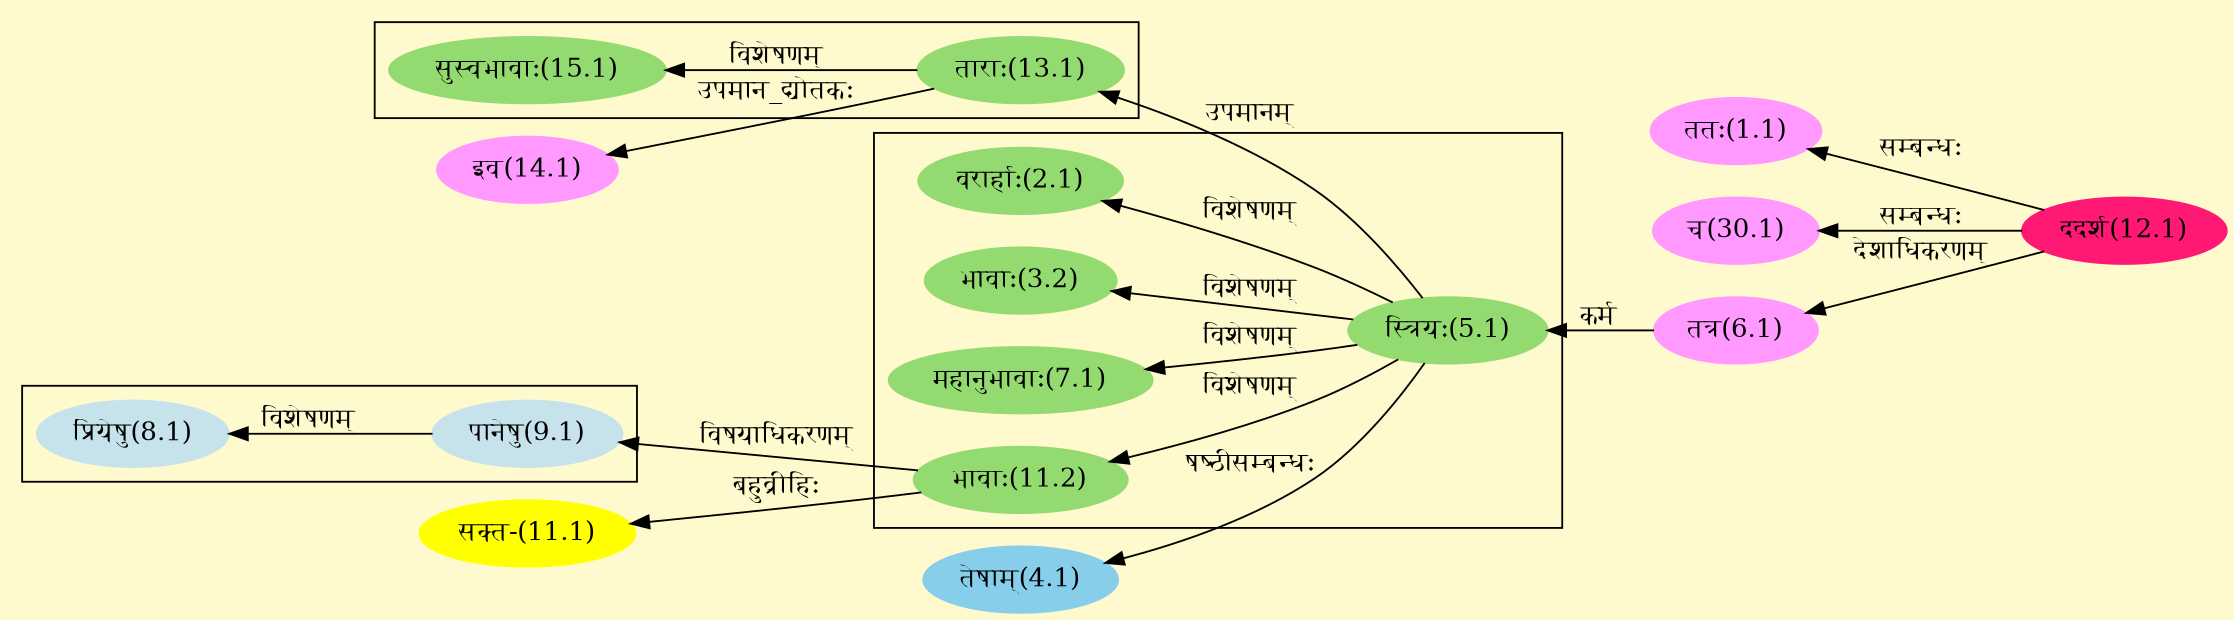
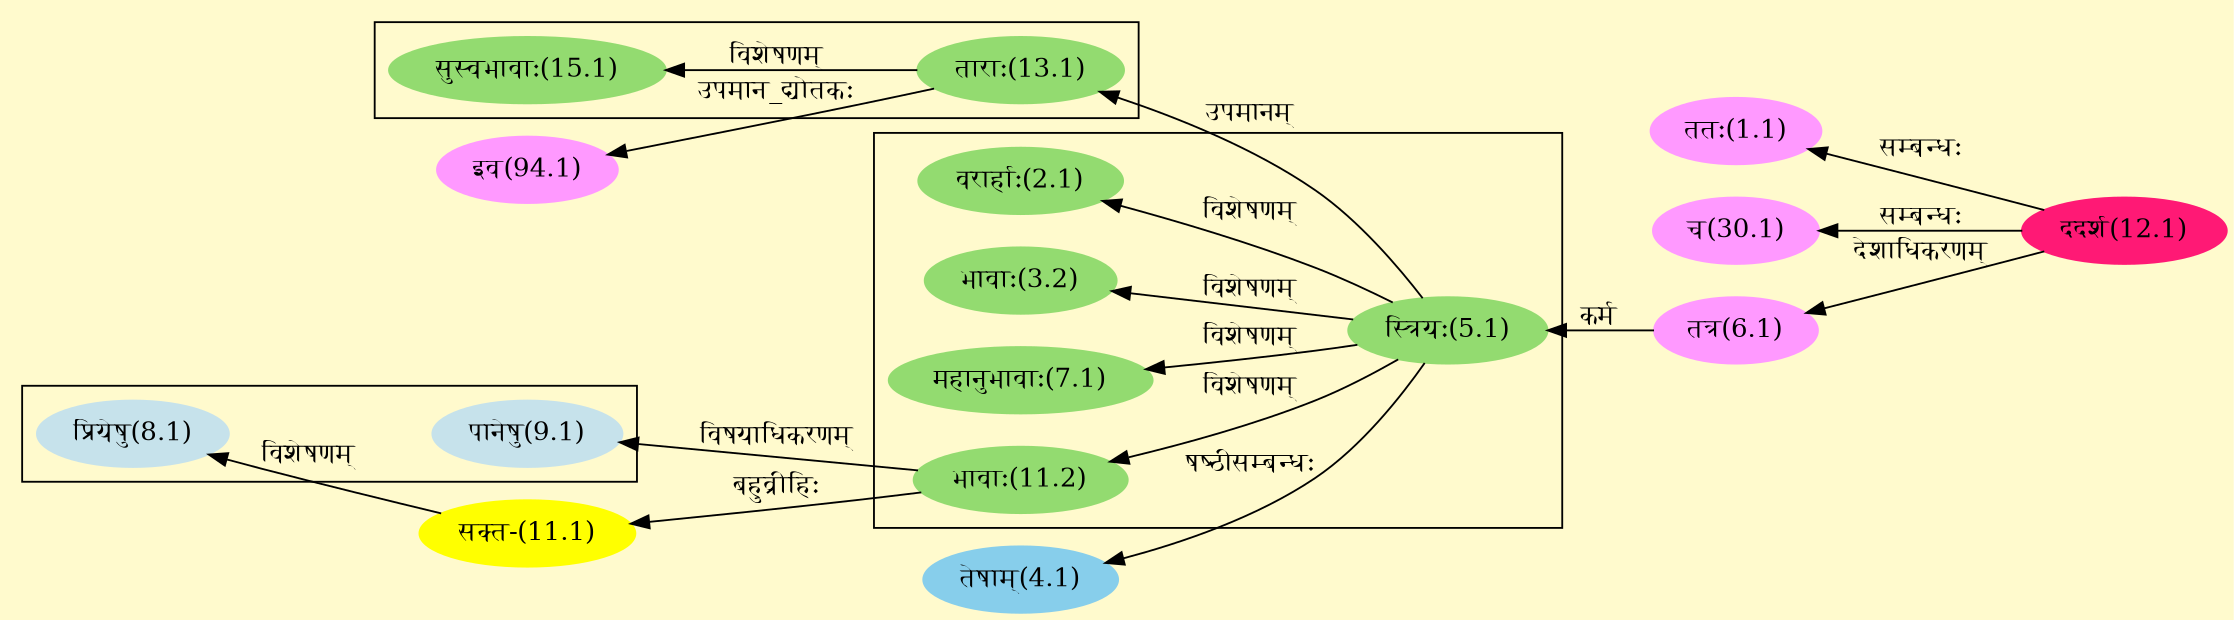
node "इव(14.1)": label "इव(14.1)" -> "इव(94.1)"
edge "पानेषु(9.1)" -> "प्रियेषु(8.1)": now "सक्त-(11.1)" -> "प्रियेषु(8.1)"
